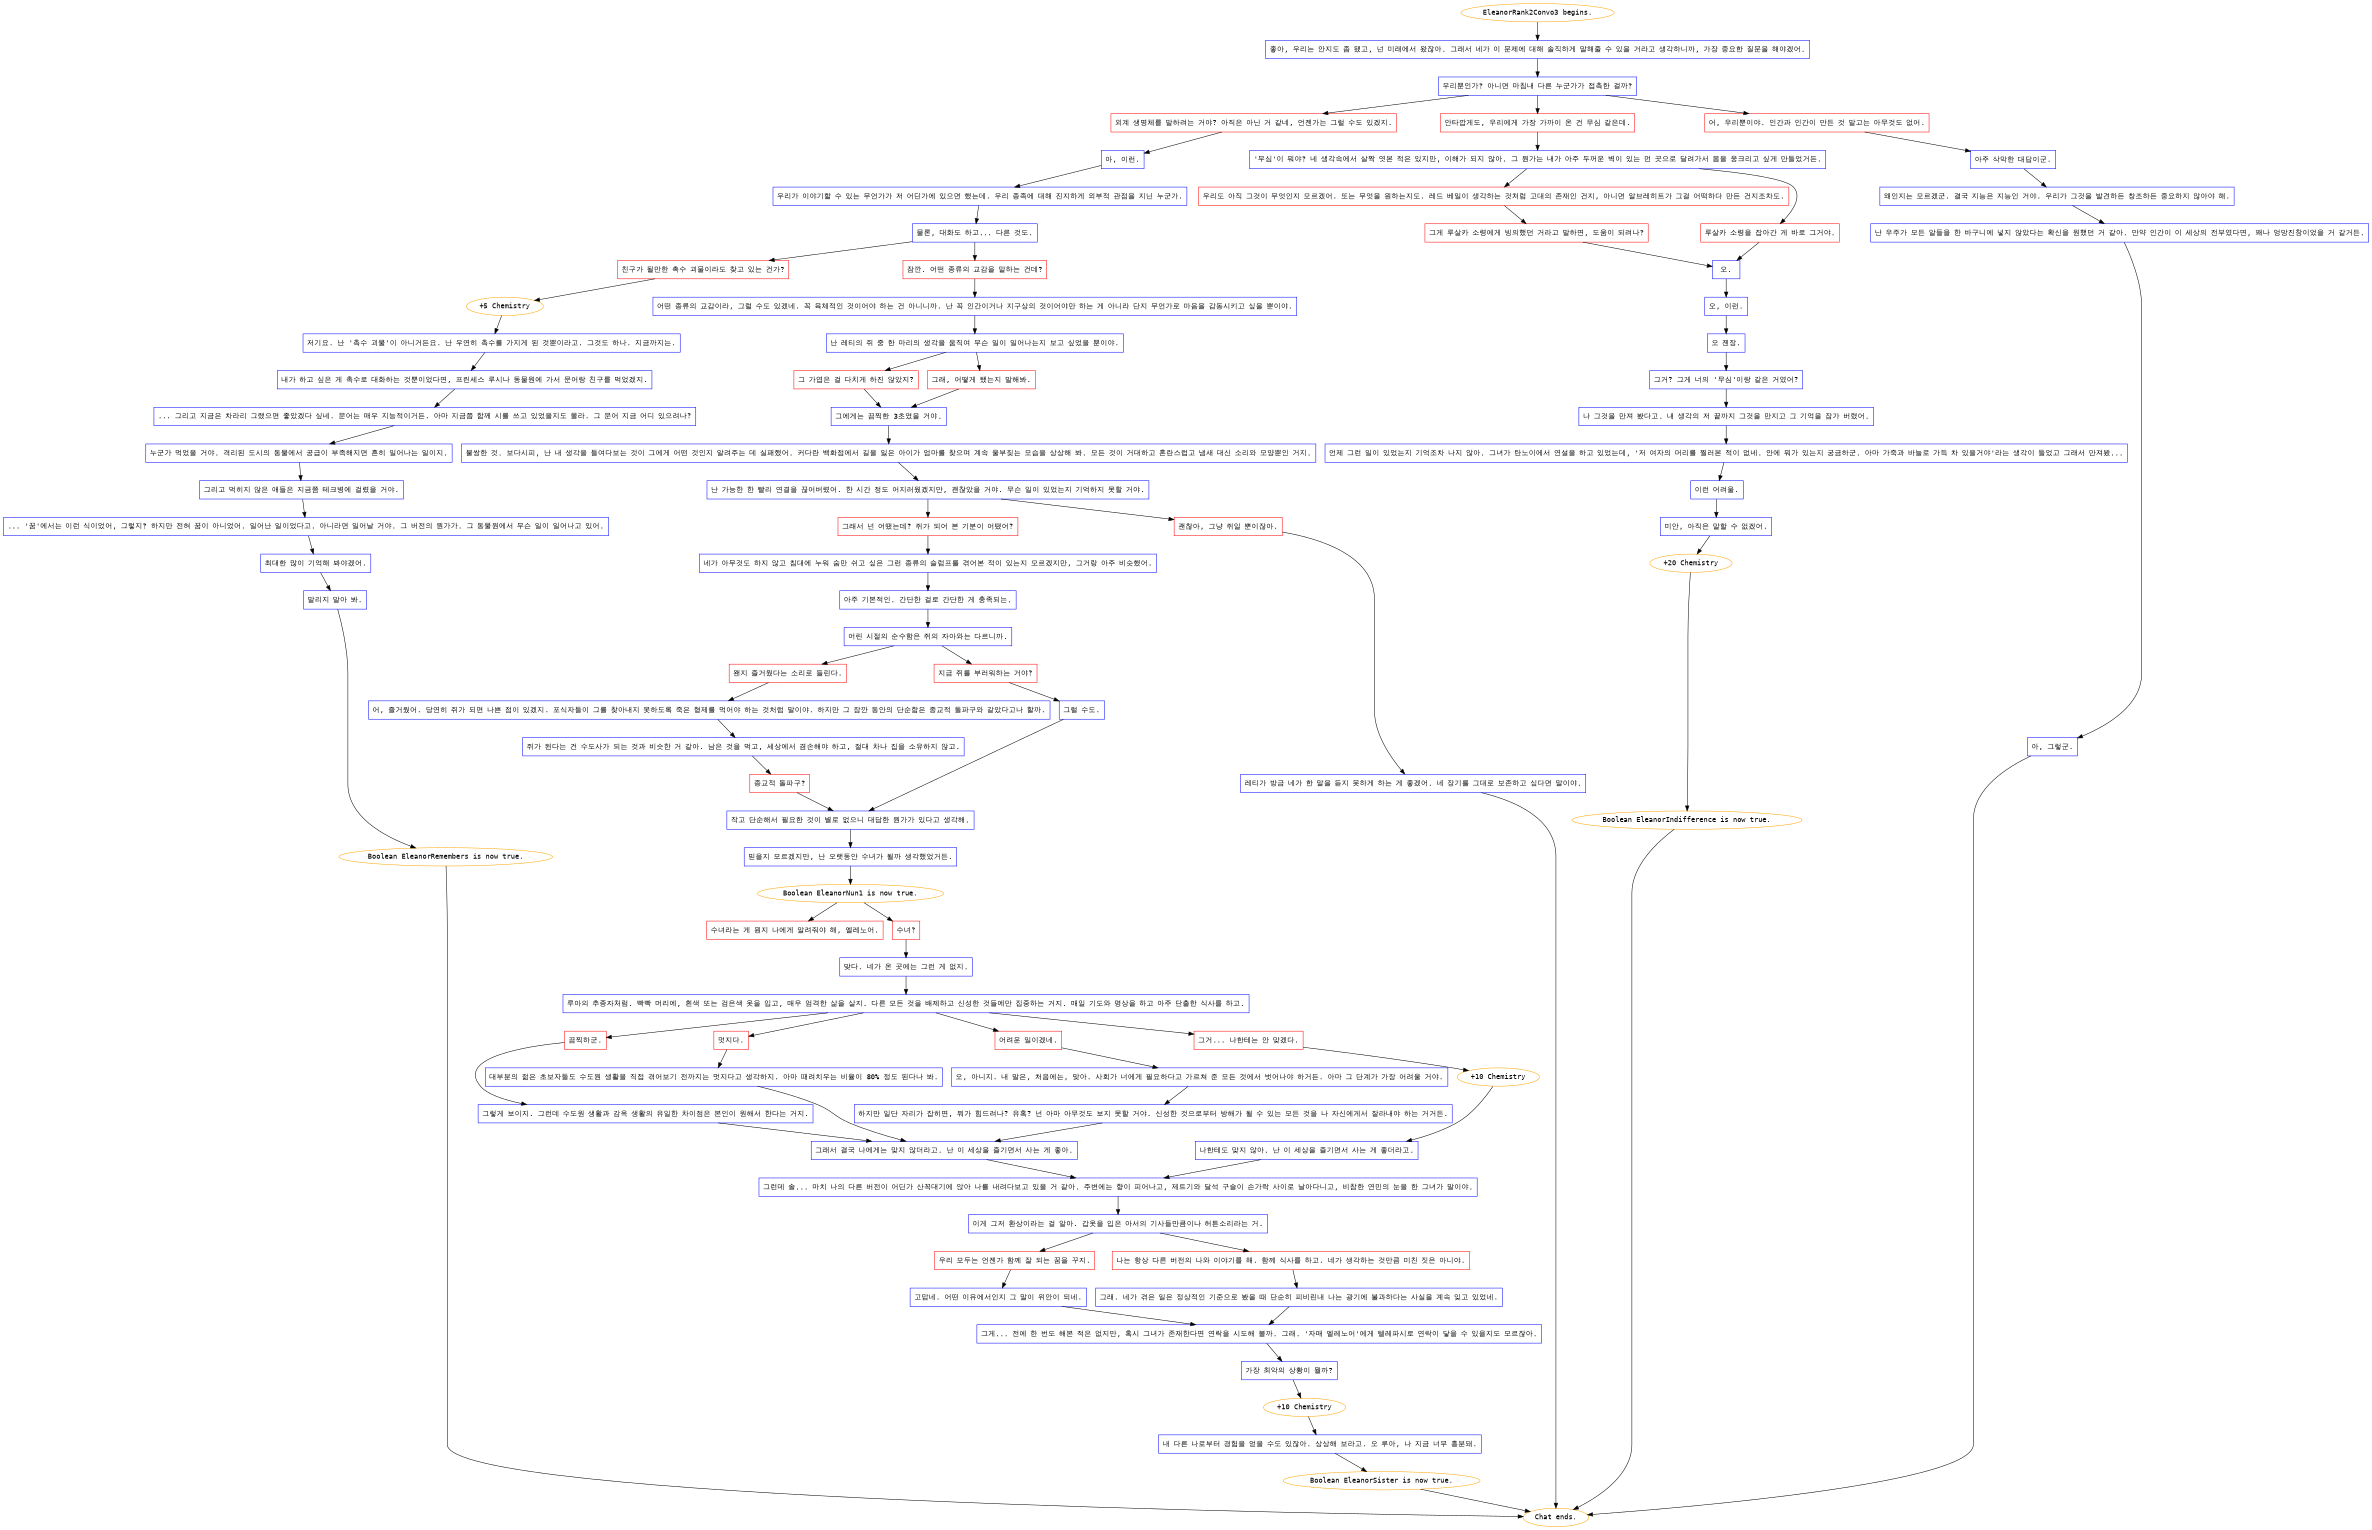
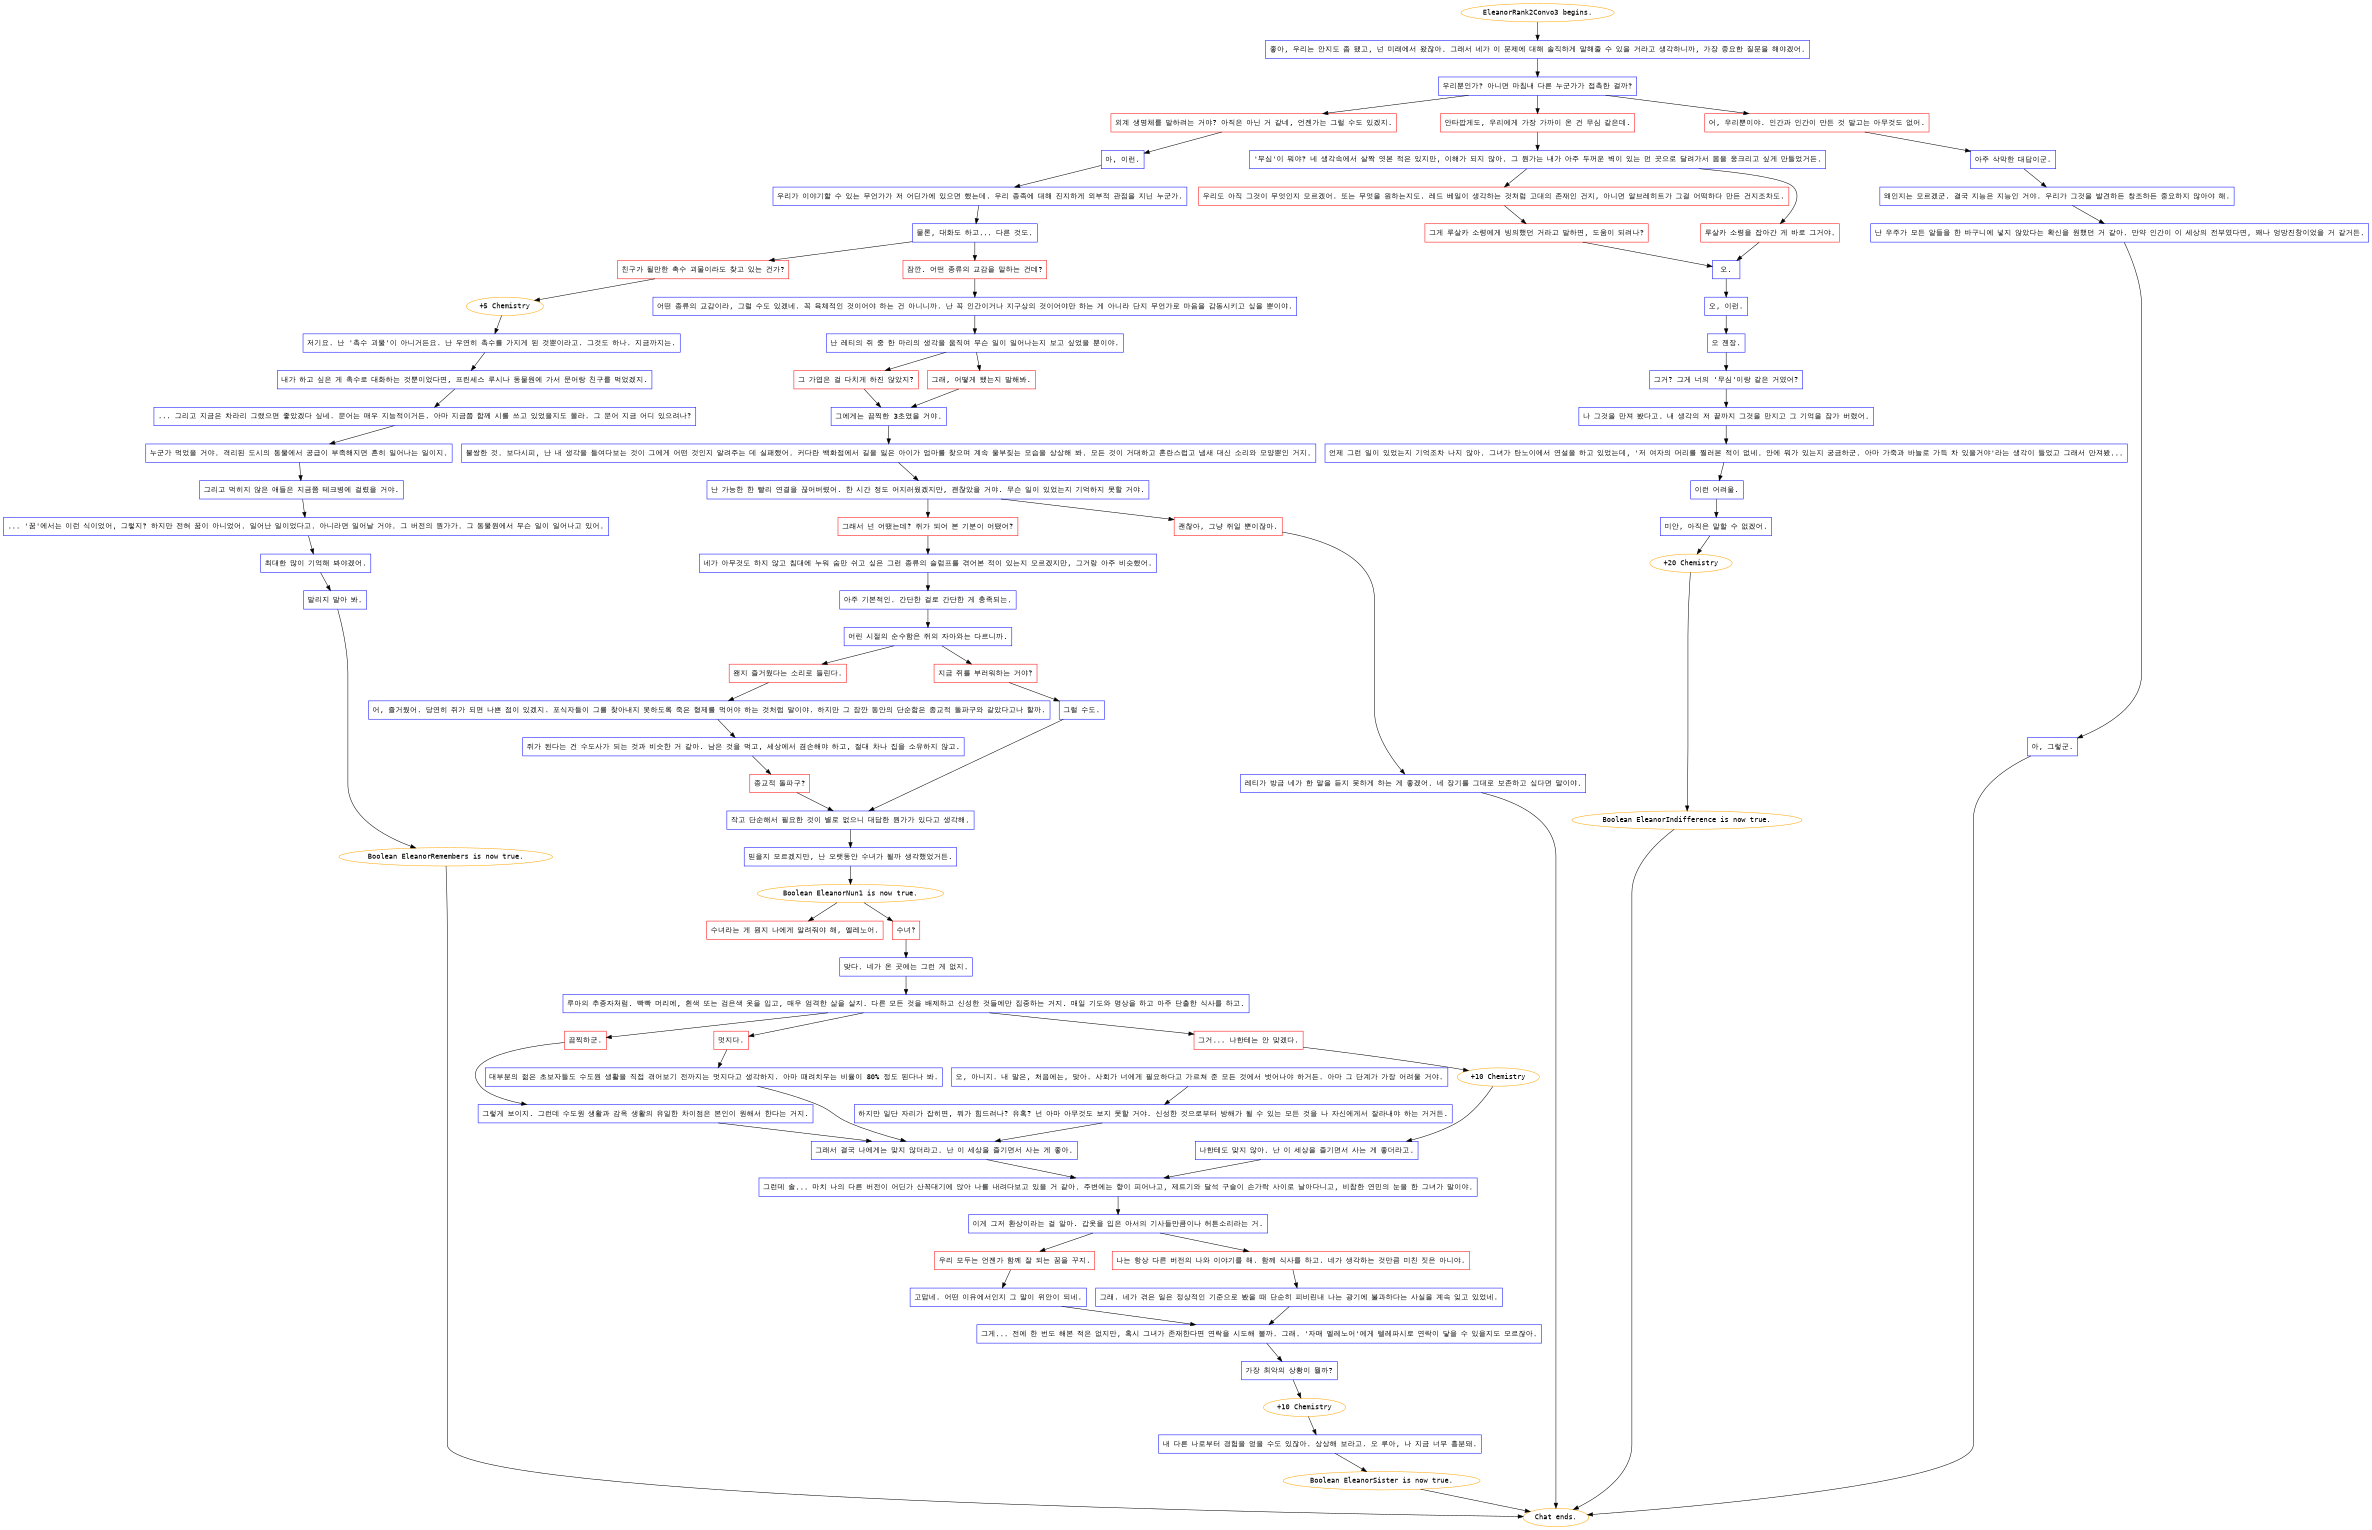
node "어려운 일이겠네.": removed
